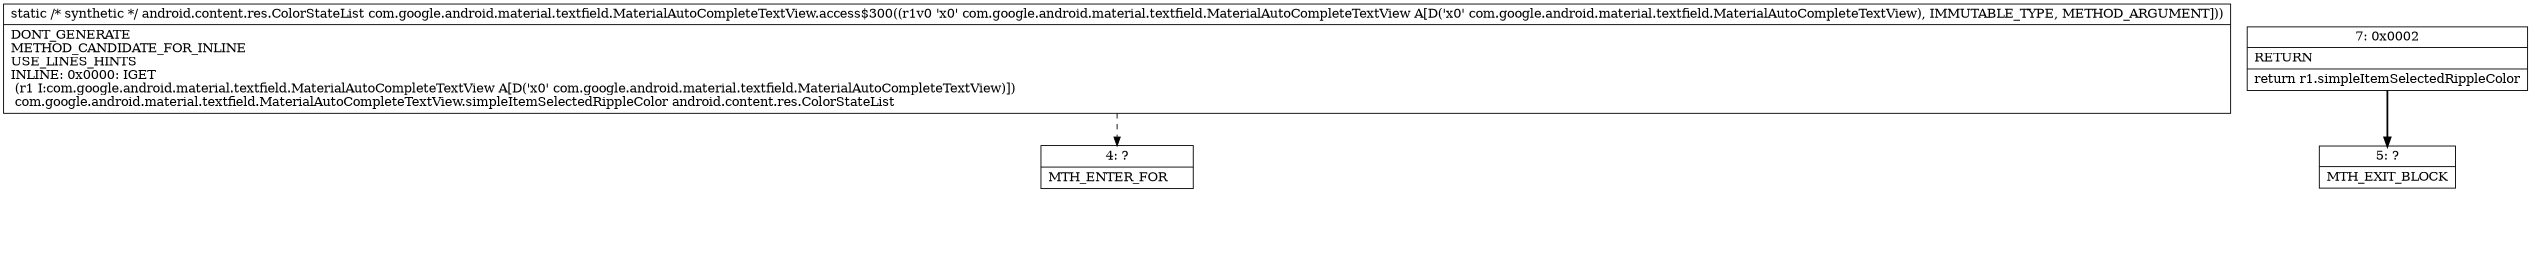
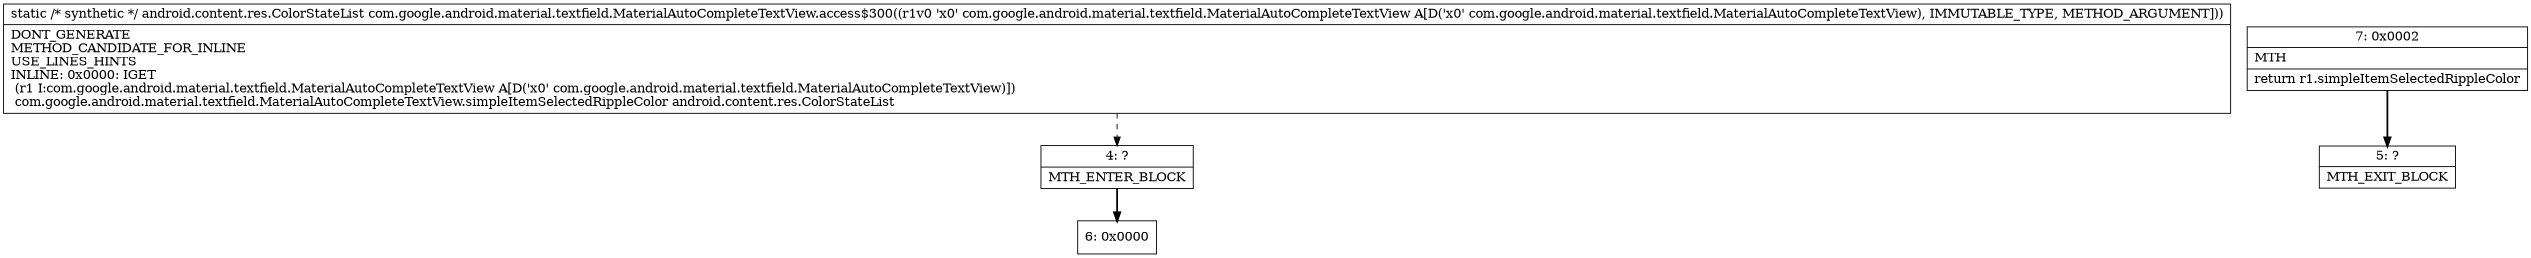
node "7: 0x0002": text "RETURN" -> "MTH"
node "4: ?": text "MTH_ENTER_FOR" -> "MTH_ENTER_BLOCK"
node "6: 0x0000": added
